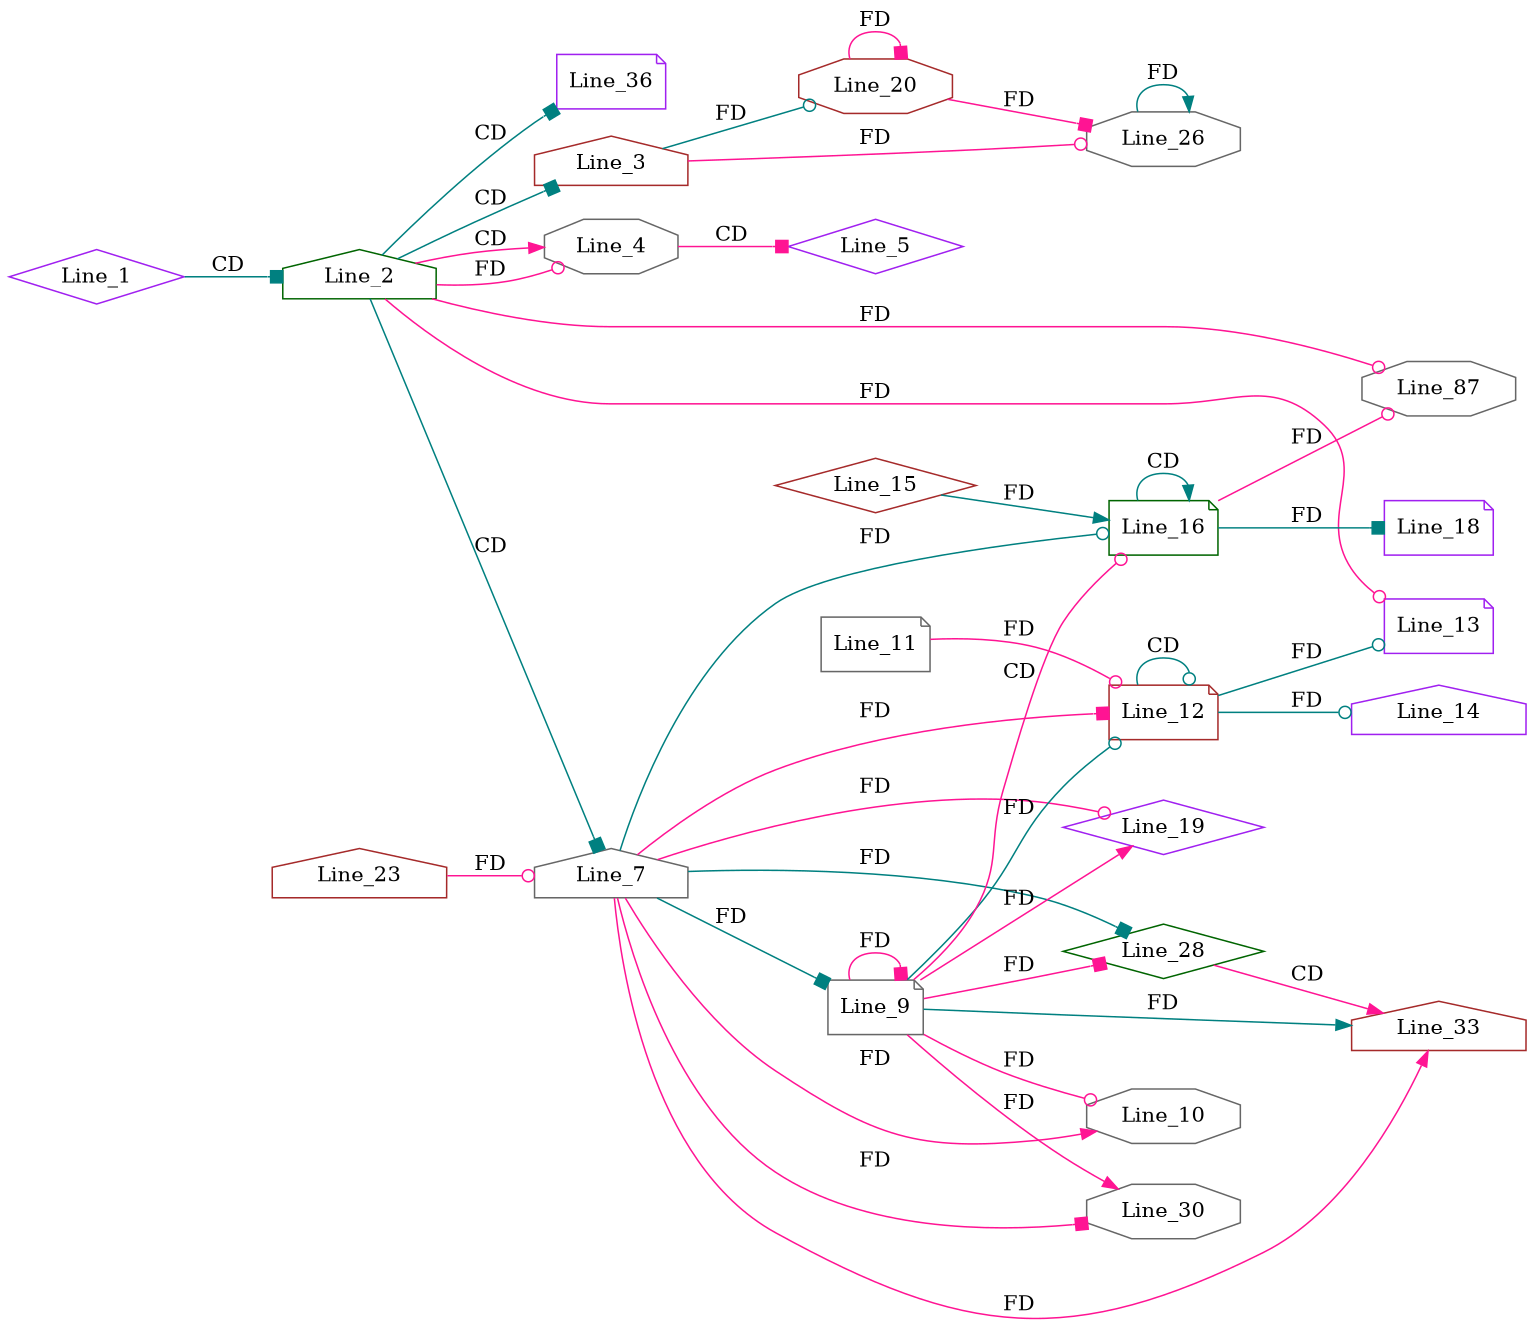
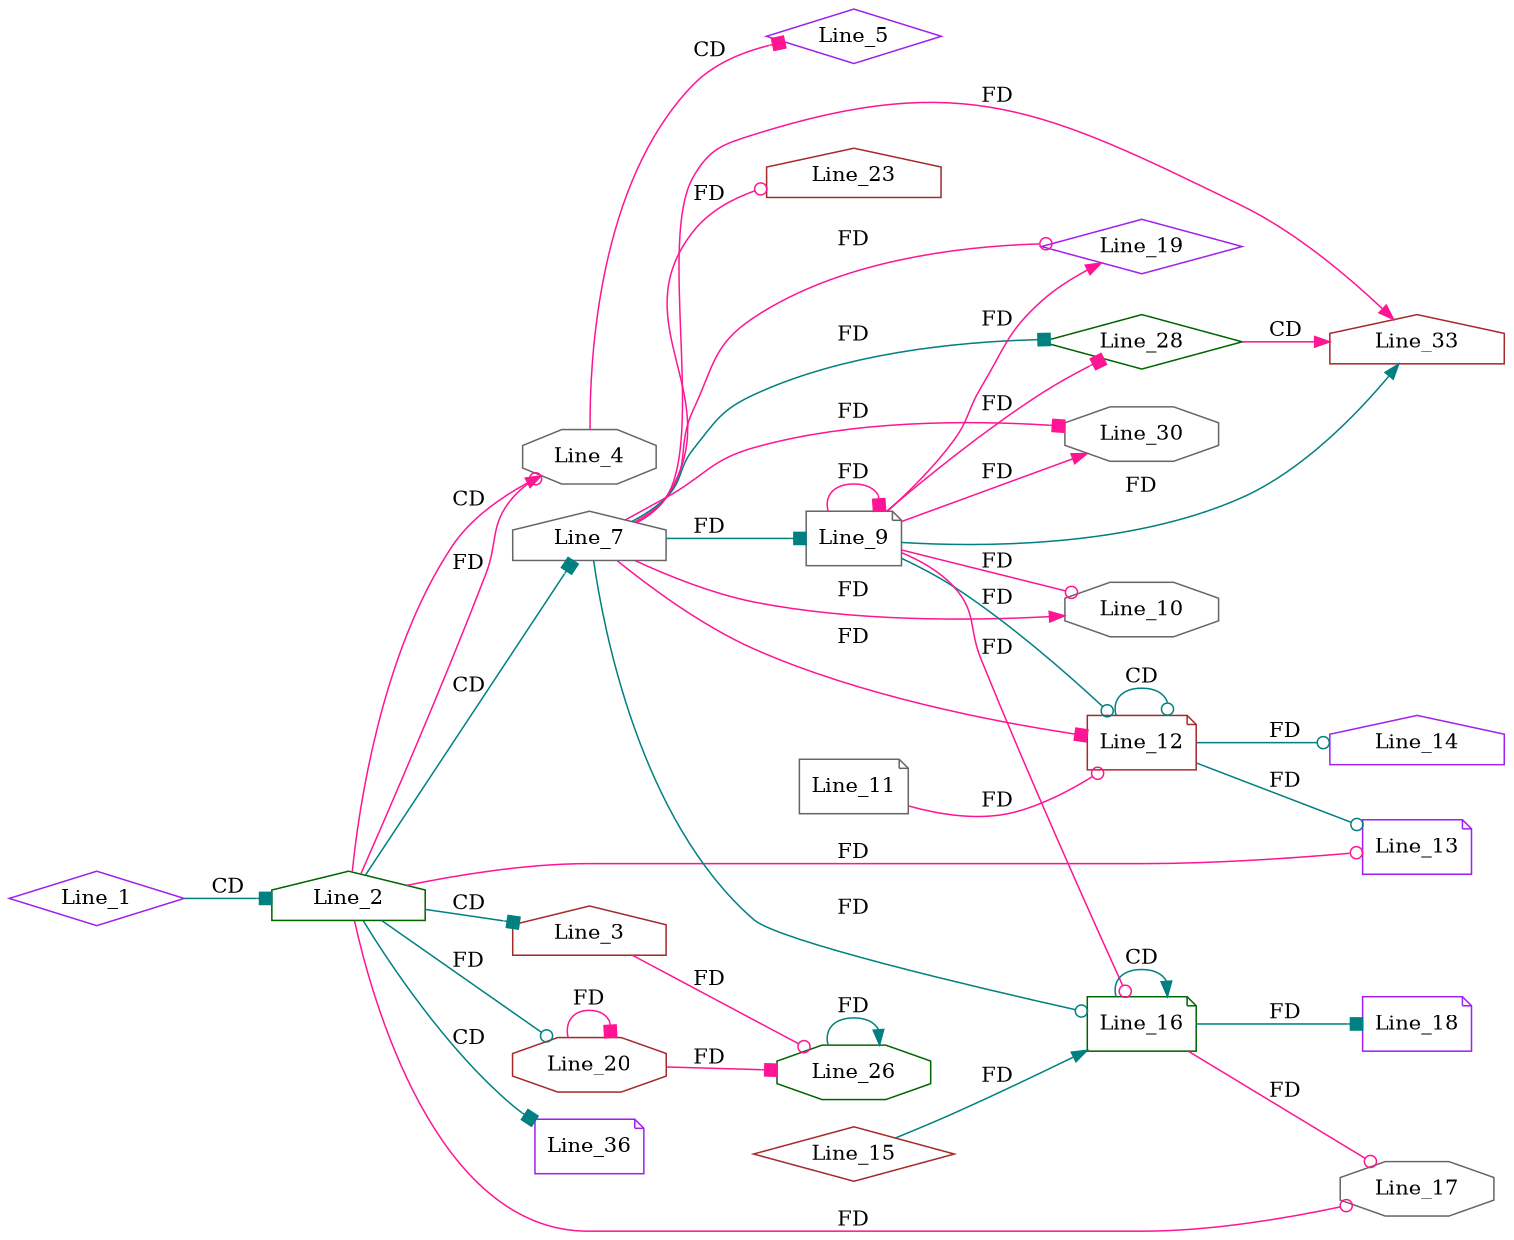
edge "Line_3" -> "Line_20": now "Line_2" -> "Line_20"
node "Line_26": color gray40 -> darkgreen
node "Line_87": label "Line_87" -> "Line_17"
edge "Line_9" -> "Line_16": label "CD" -> "FD"
edge "Line_23" -> "Line_7": reversed
